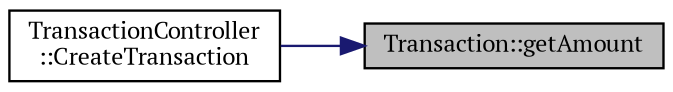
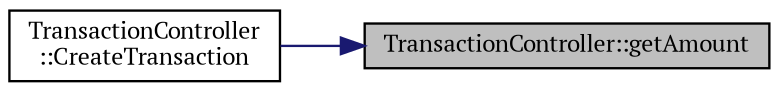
node "Transaction::getAmount": label "Transaction::getAmount" -> "TransactionController::getAmount"
